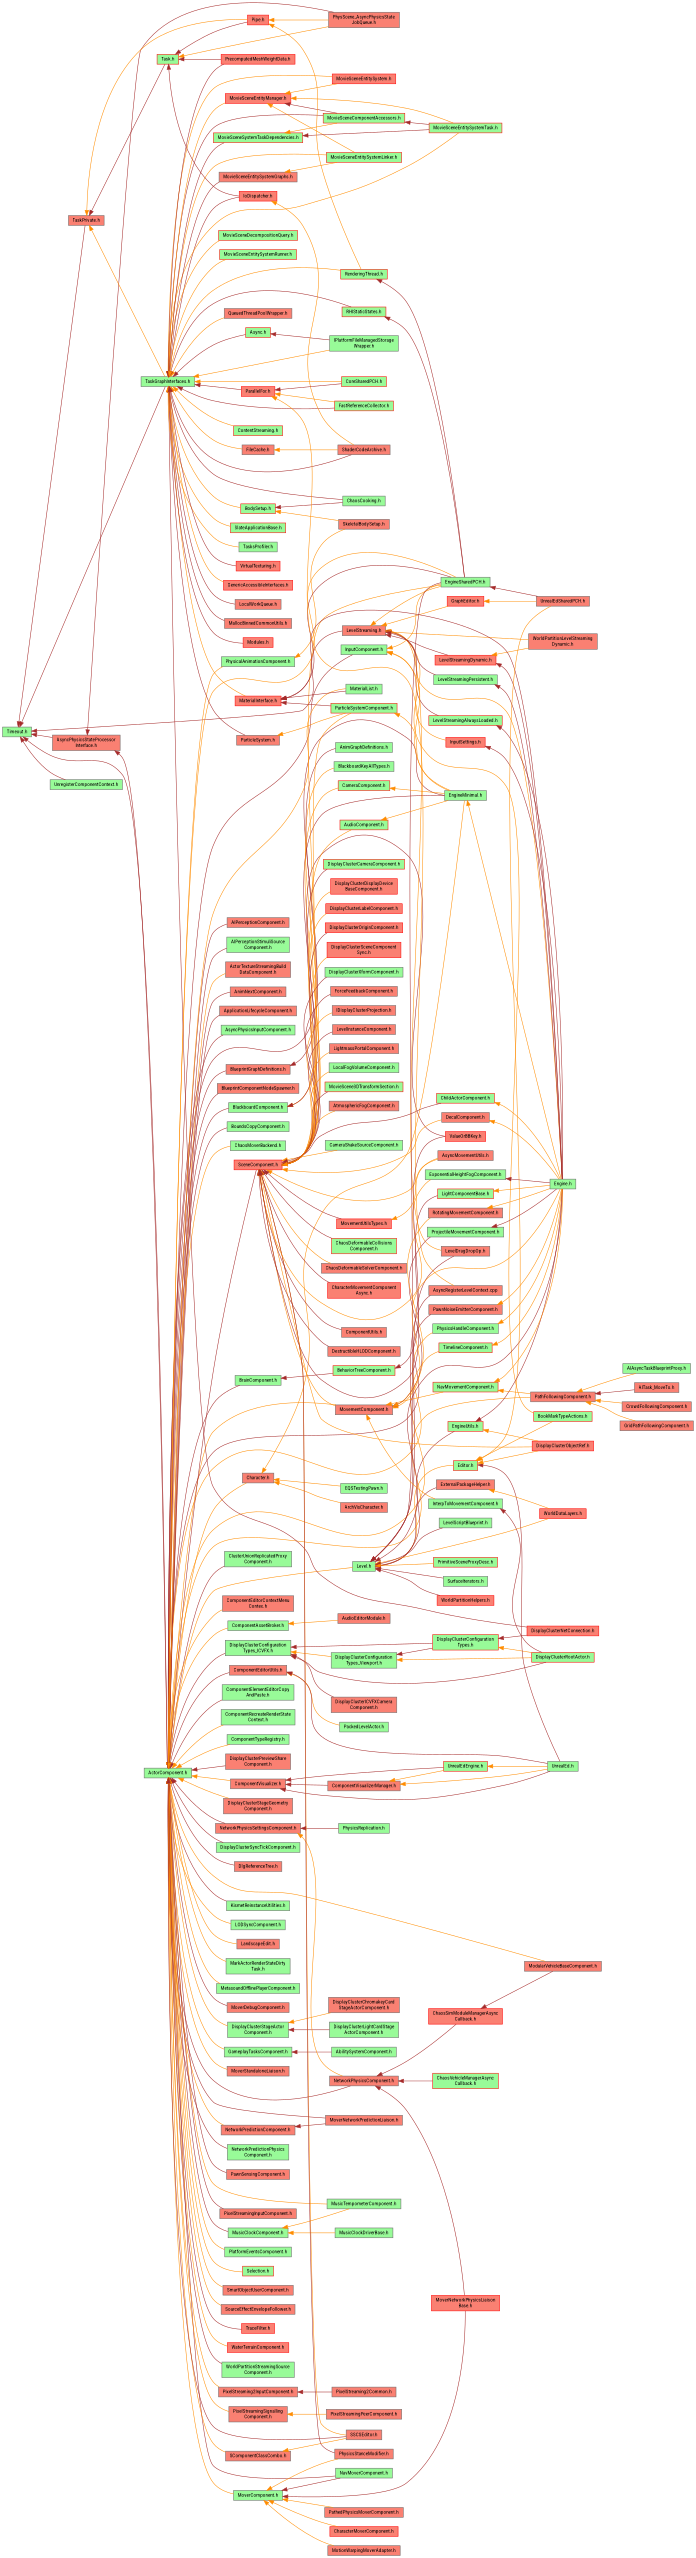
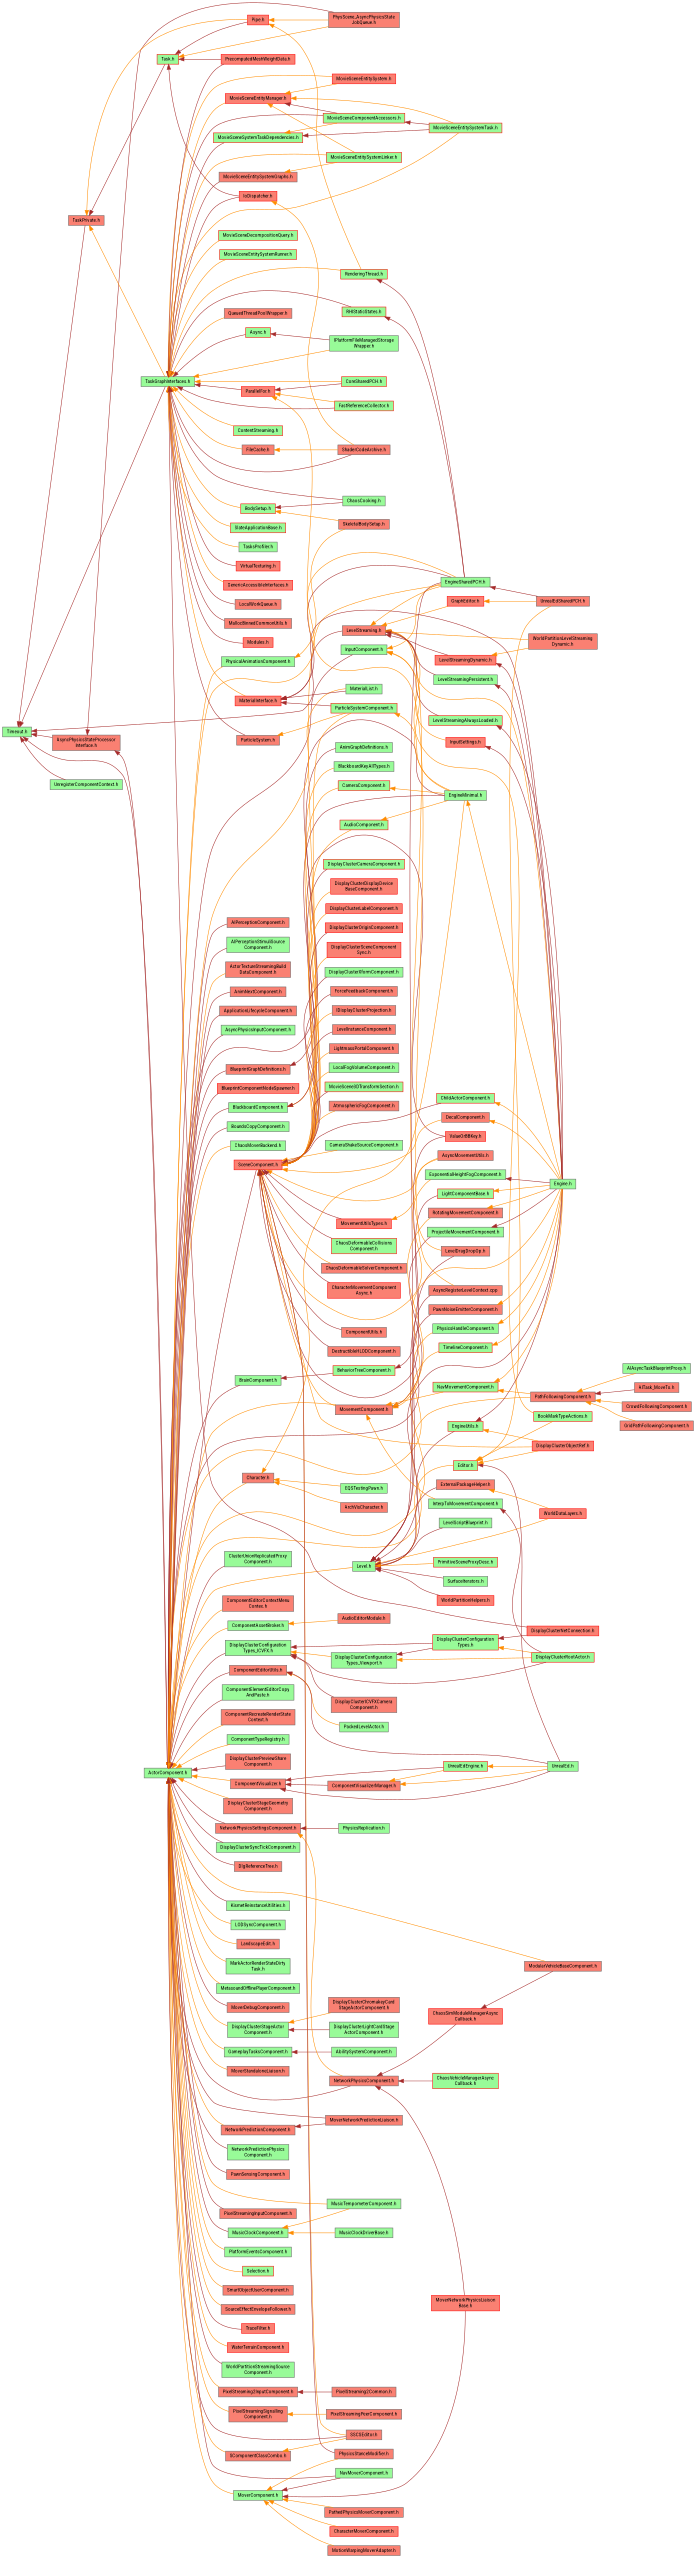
node "BlueprintComponentNodeSpawner.h": color grey40 -> red
node "ComponentRecreateRenderState Context.h": fillcolor palegreen -> salmon
